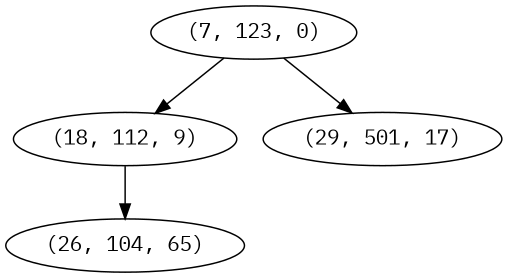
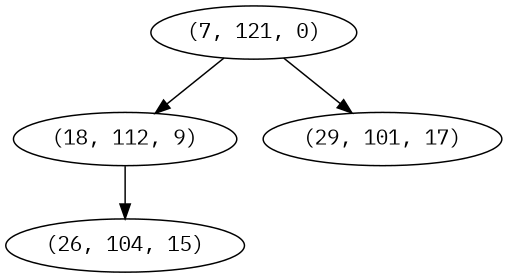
node "(7, 123, 0)": label "(7, 123, 0)" -> "(7, 121, 0)"
node "(29, 501, 17)": label "(29, 501, 17)" -> "(29, 101, 17)"
node "(26, 104, 65)": label "(26, 104, 65)" -> "(26, 104, 15)"
